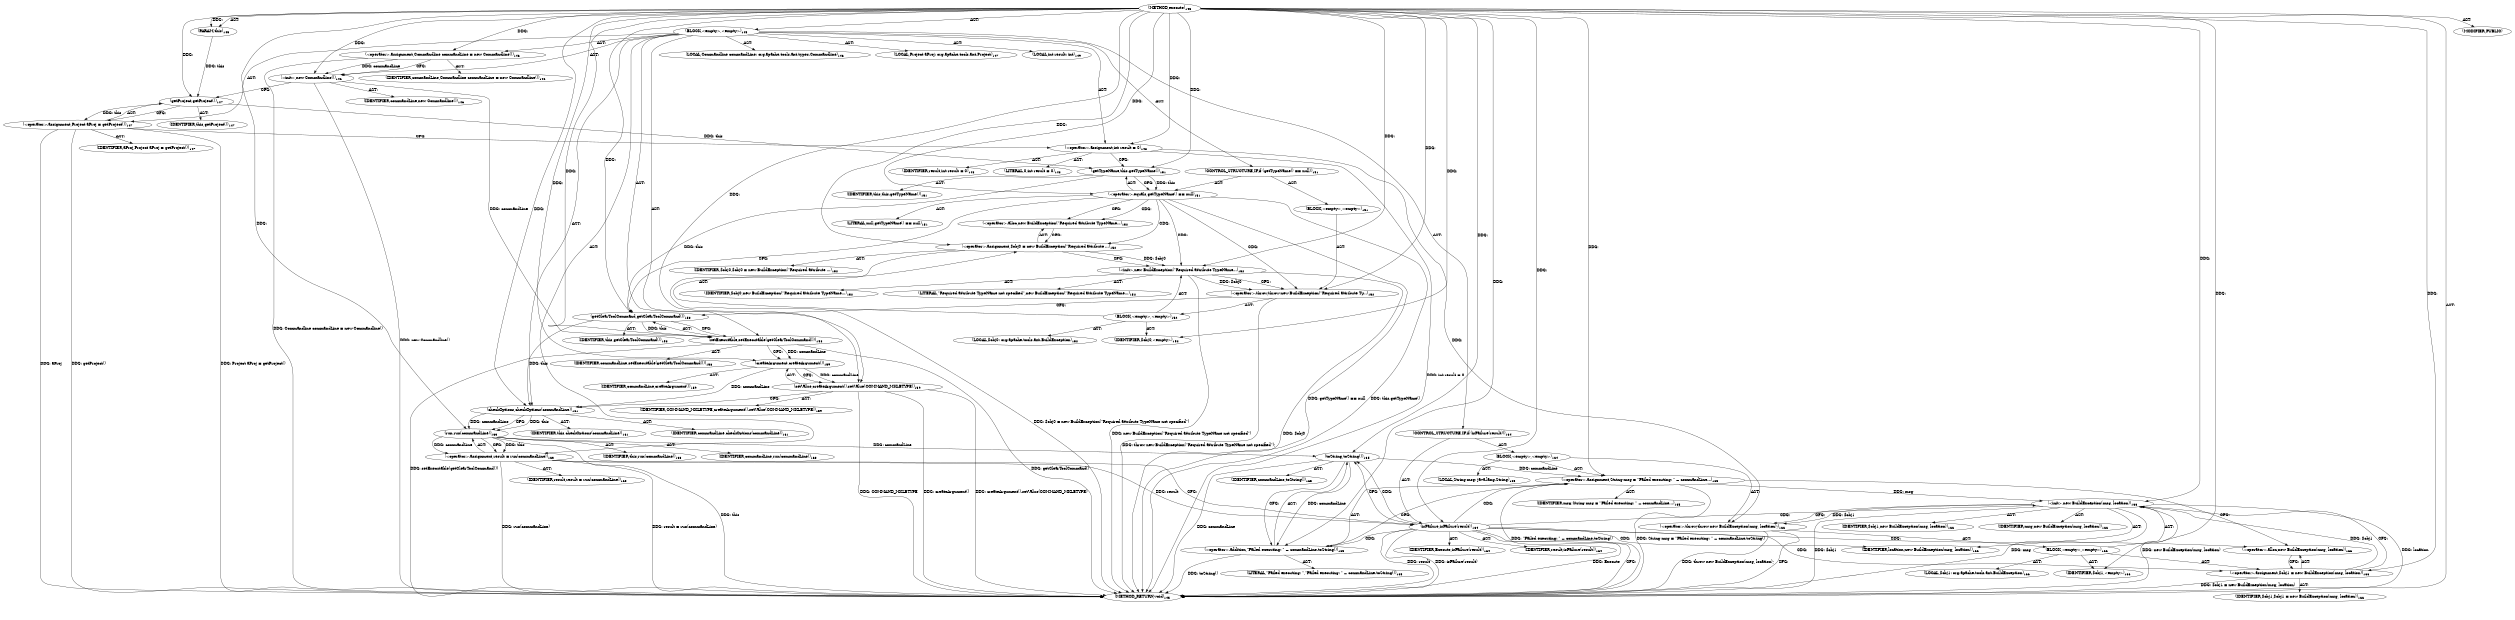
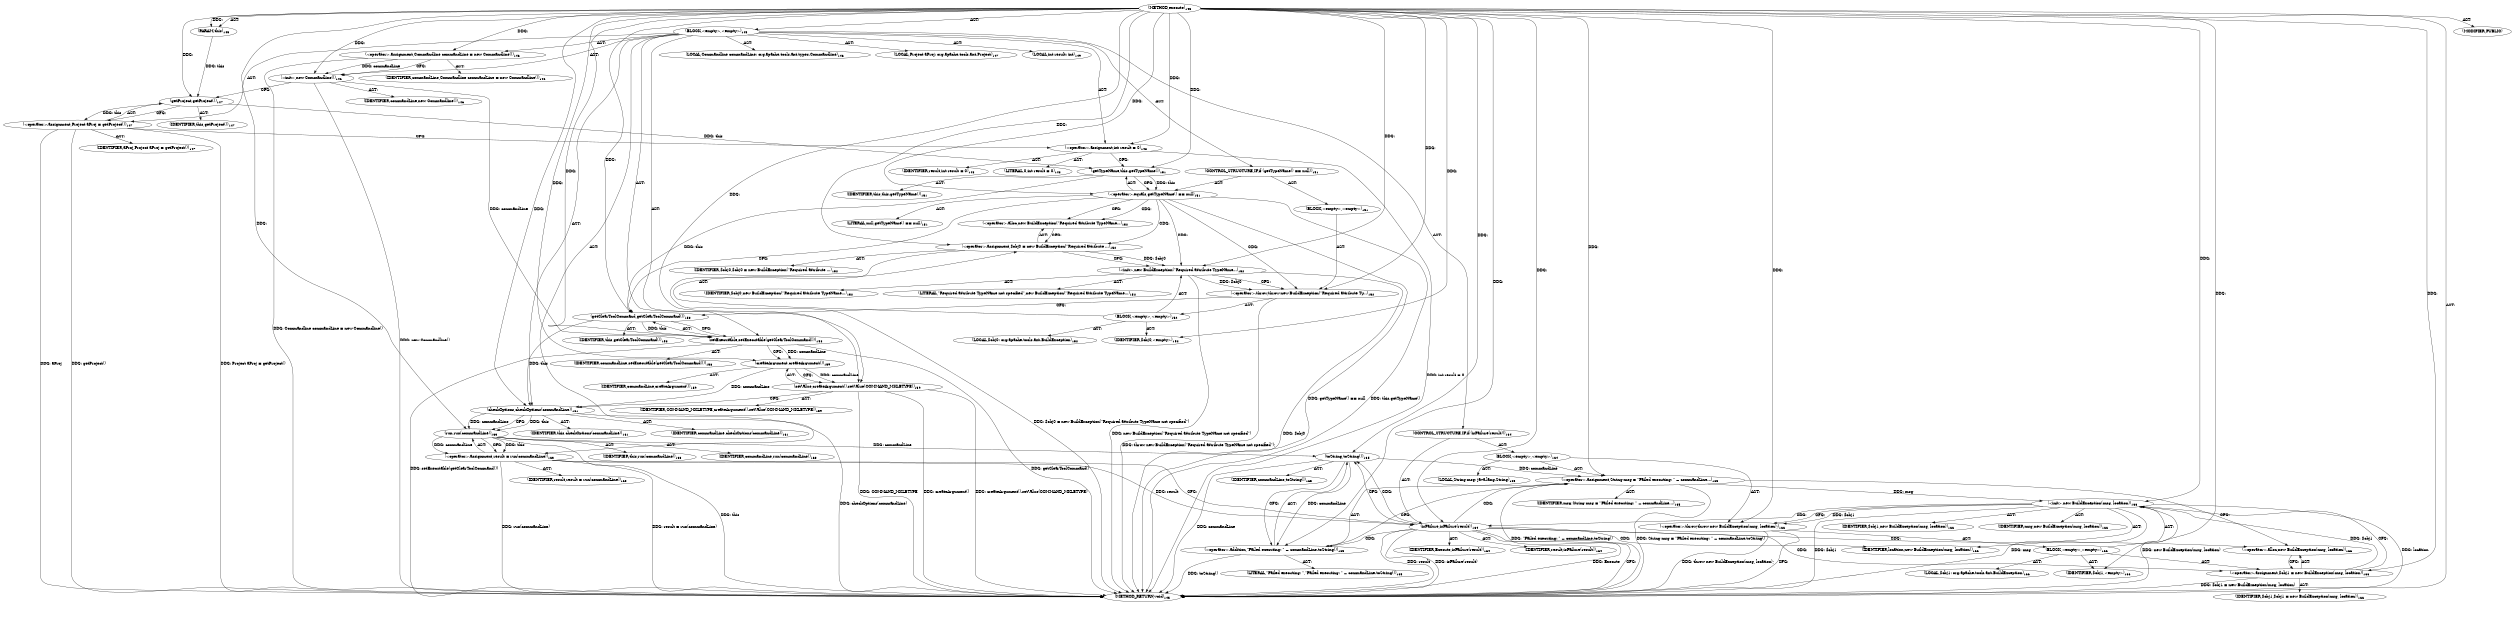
edge "(<operator>.assignment,int result = 0)" -> "(<operator>.throw,throw new BuildException(msg, location);)": now "(METHOD,execute)" -> "(<operator>.throw,throw new BuildException(msg, location);)"
edge "(checkOptions,checkOptions(commandLine))" -> "(METHOD_RETURN,void)": added, label "DDG: checkOptions(commandLine)"
edge "(isFailure,isFailure(result))" -> "(<init>,new BuildException(msg, location))": reversed
